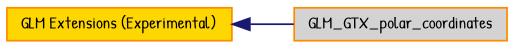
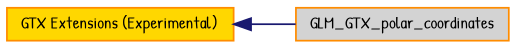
node "GLM Extensions (Experimental)": label "GLM Extensions (Experimental)" -> "GTX Extensions (Experimental)"
